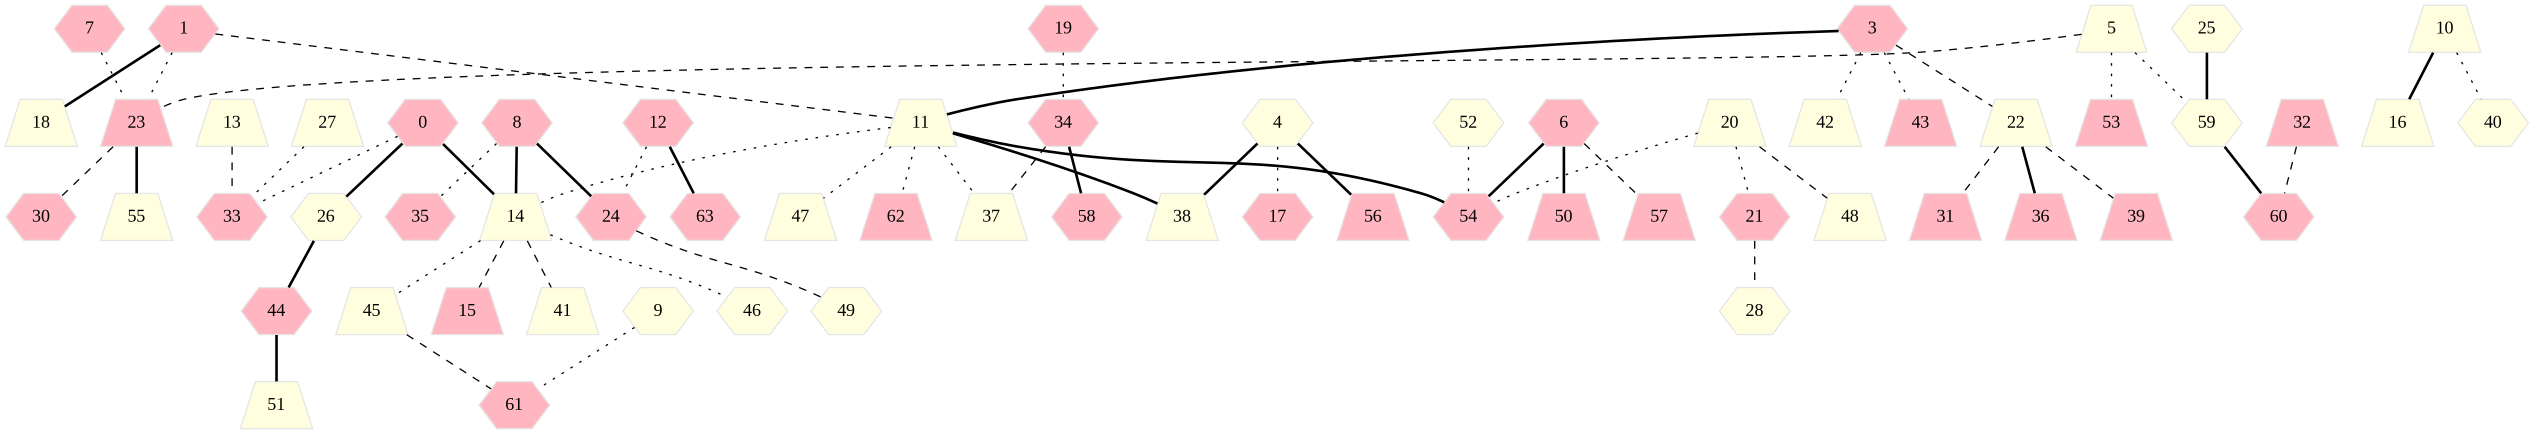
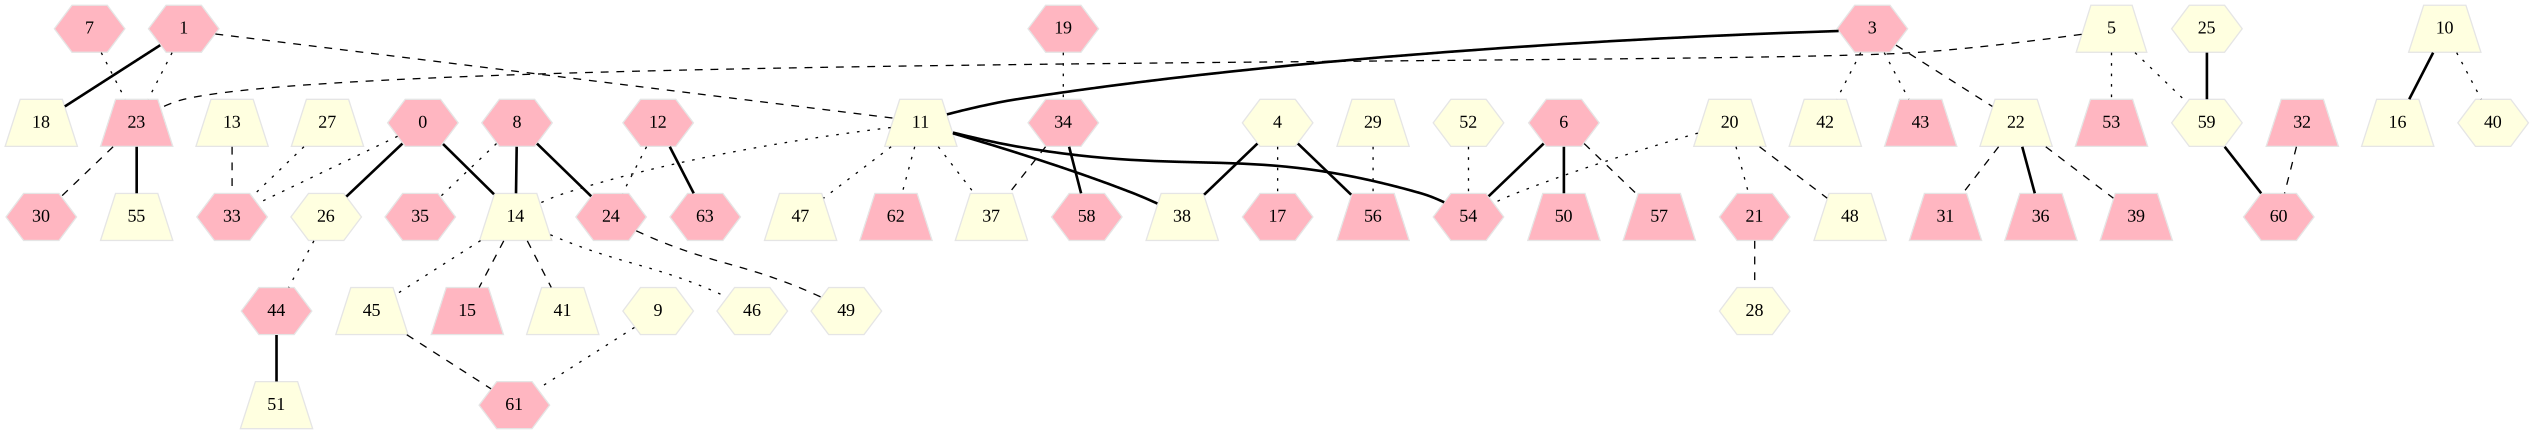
node "29": added
edge "26" -- "44": style bold -> dotted
